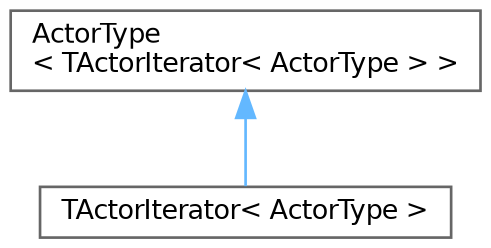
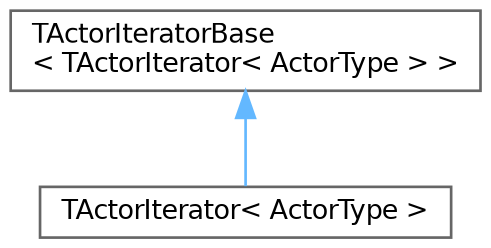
node "ActorType < TActorIterator< ActorType > >": label "ActorType < TActorIterator< ActorType > >" -> "TActorIteratorBase < TActorIterator< ActorType > >"
